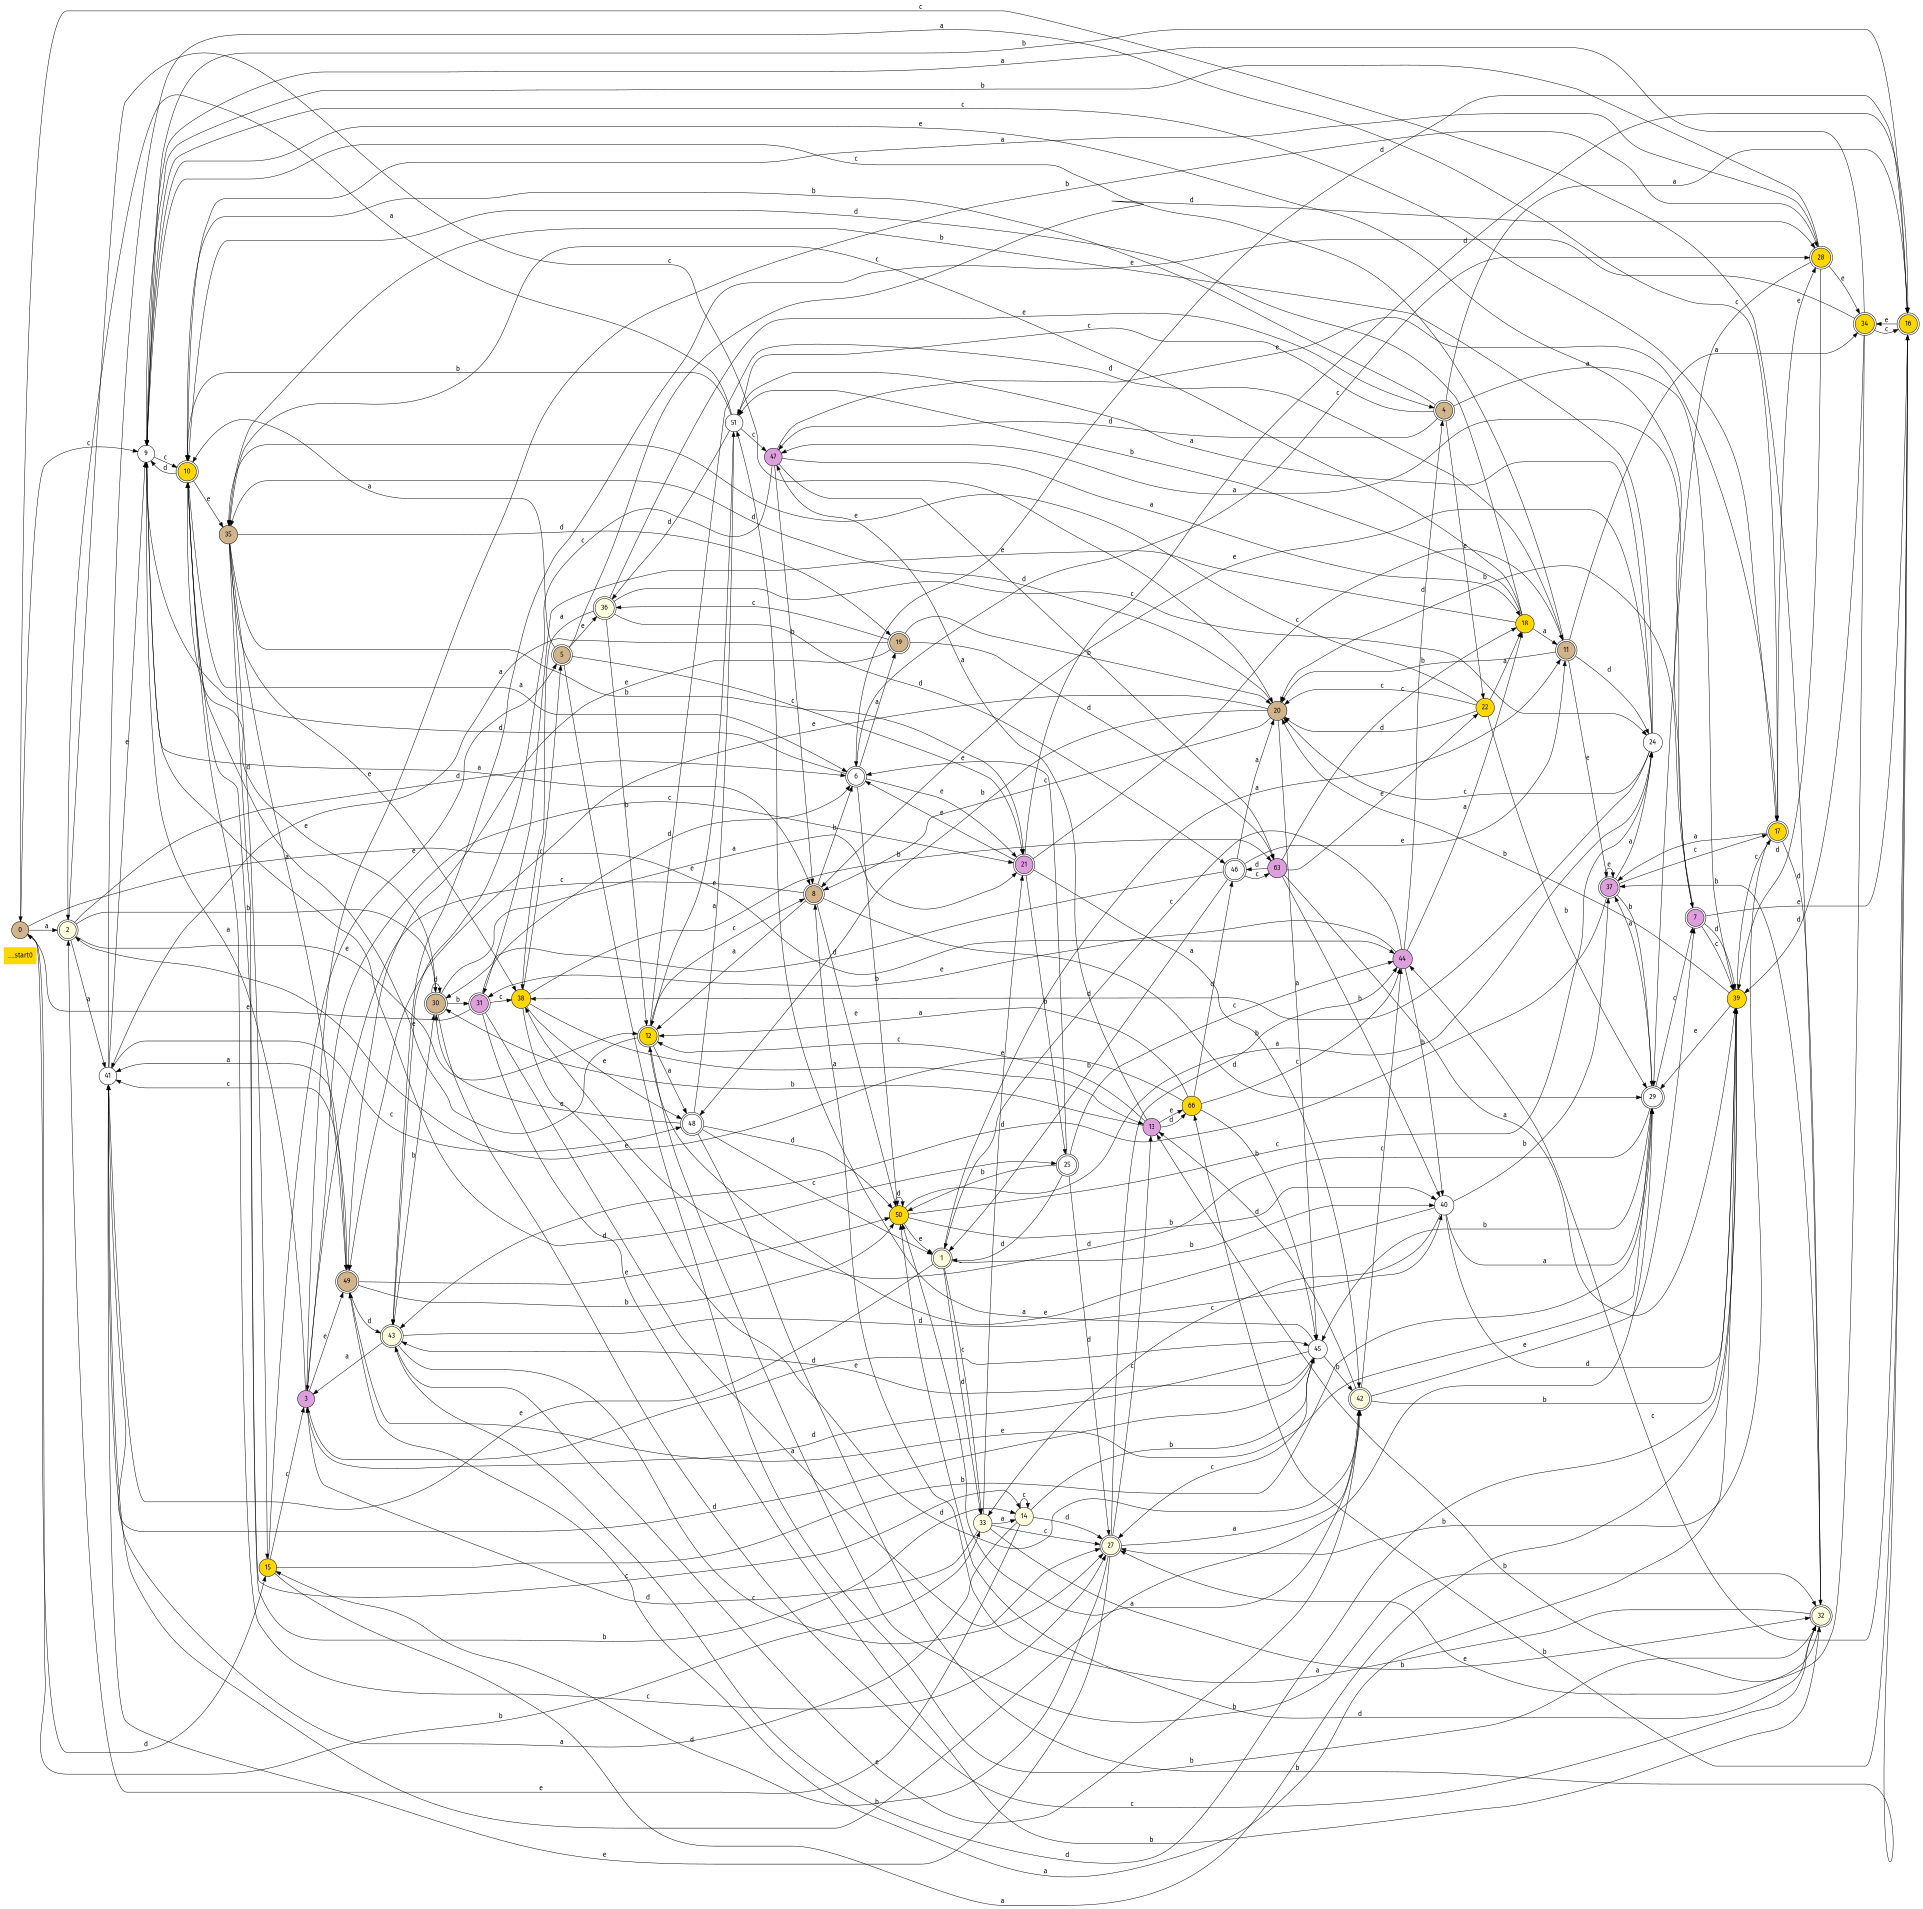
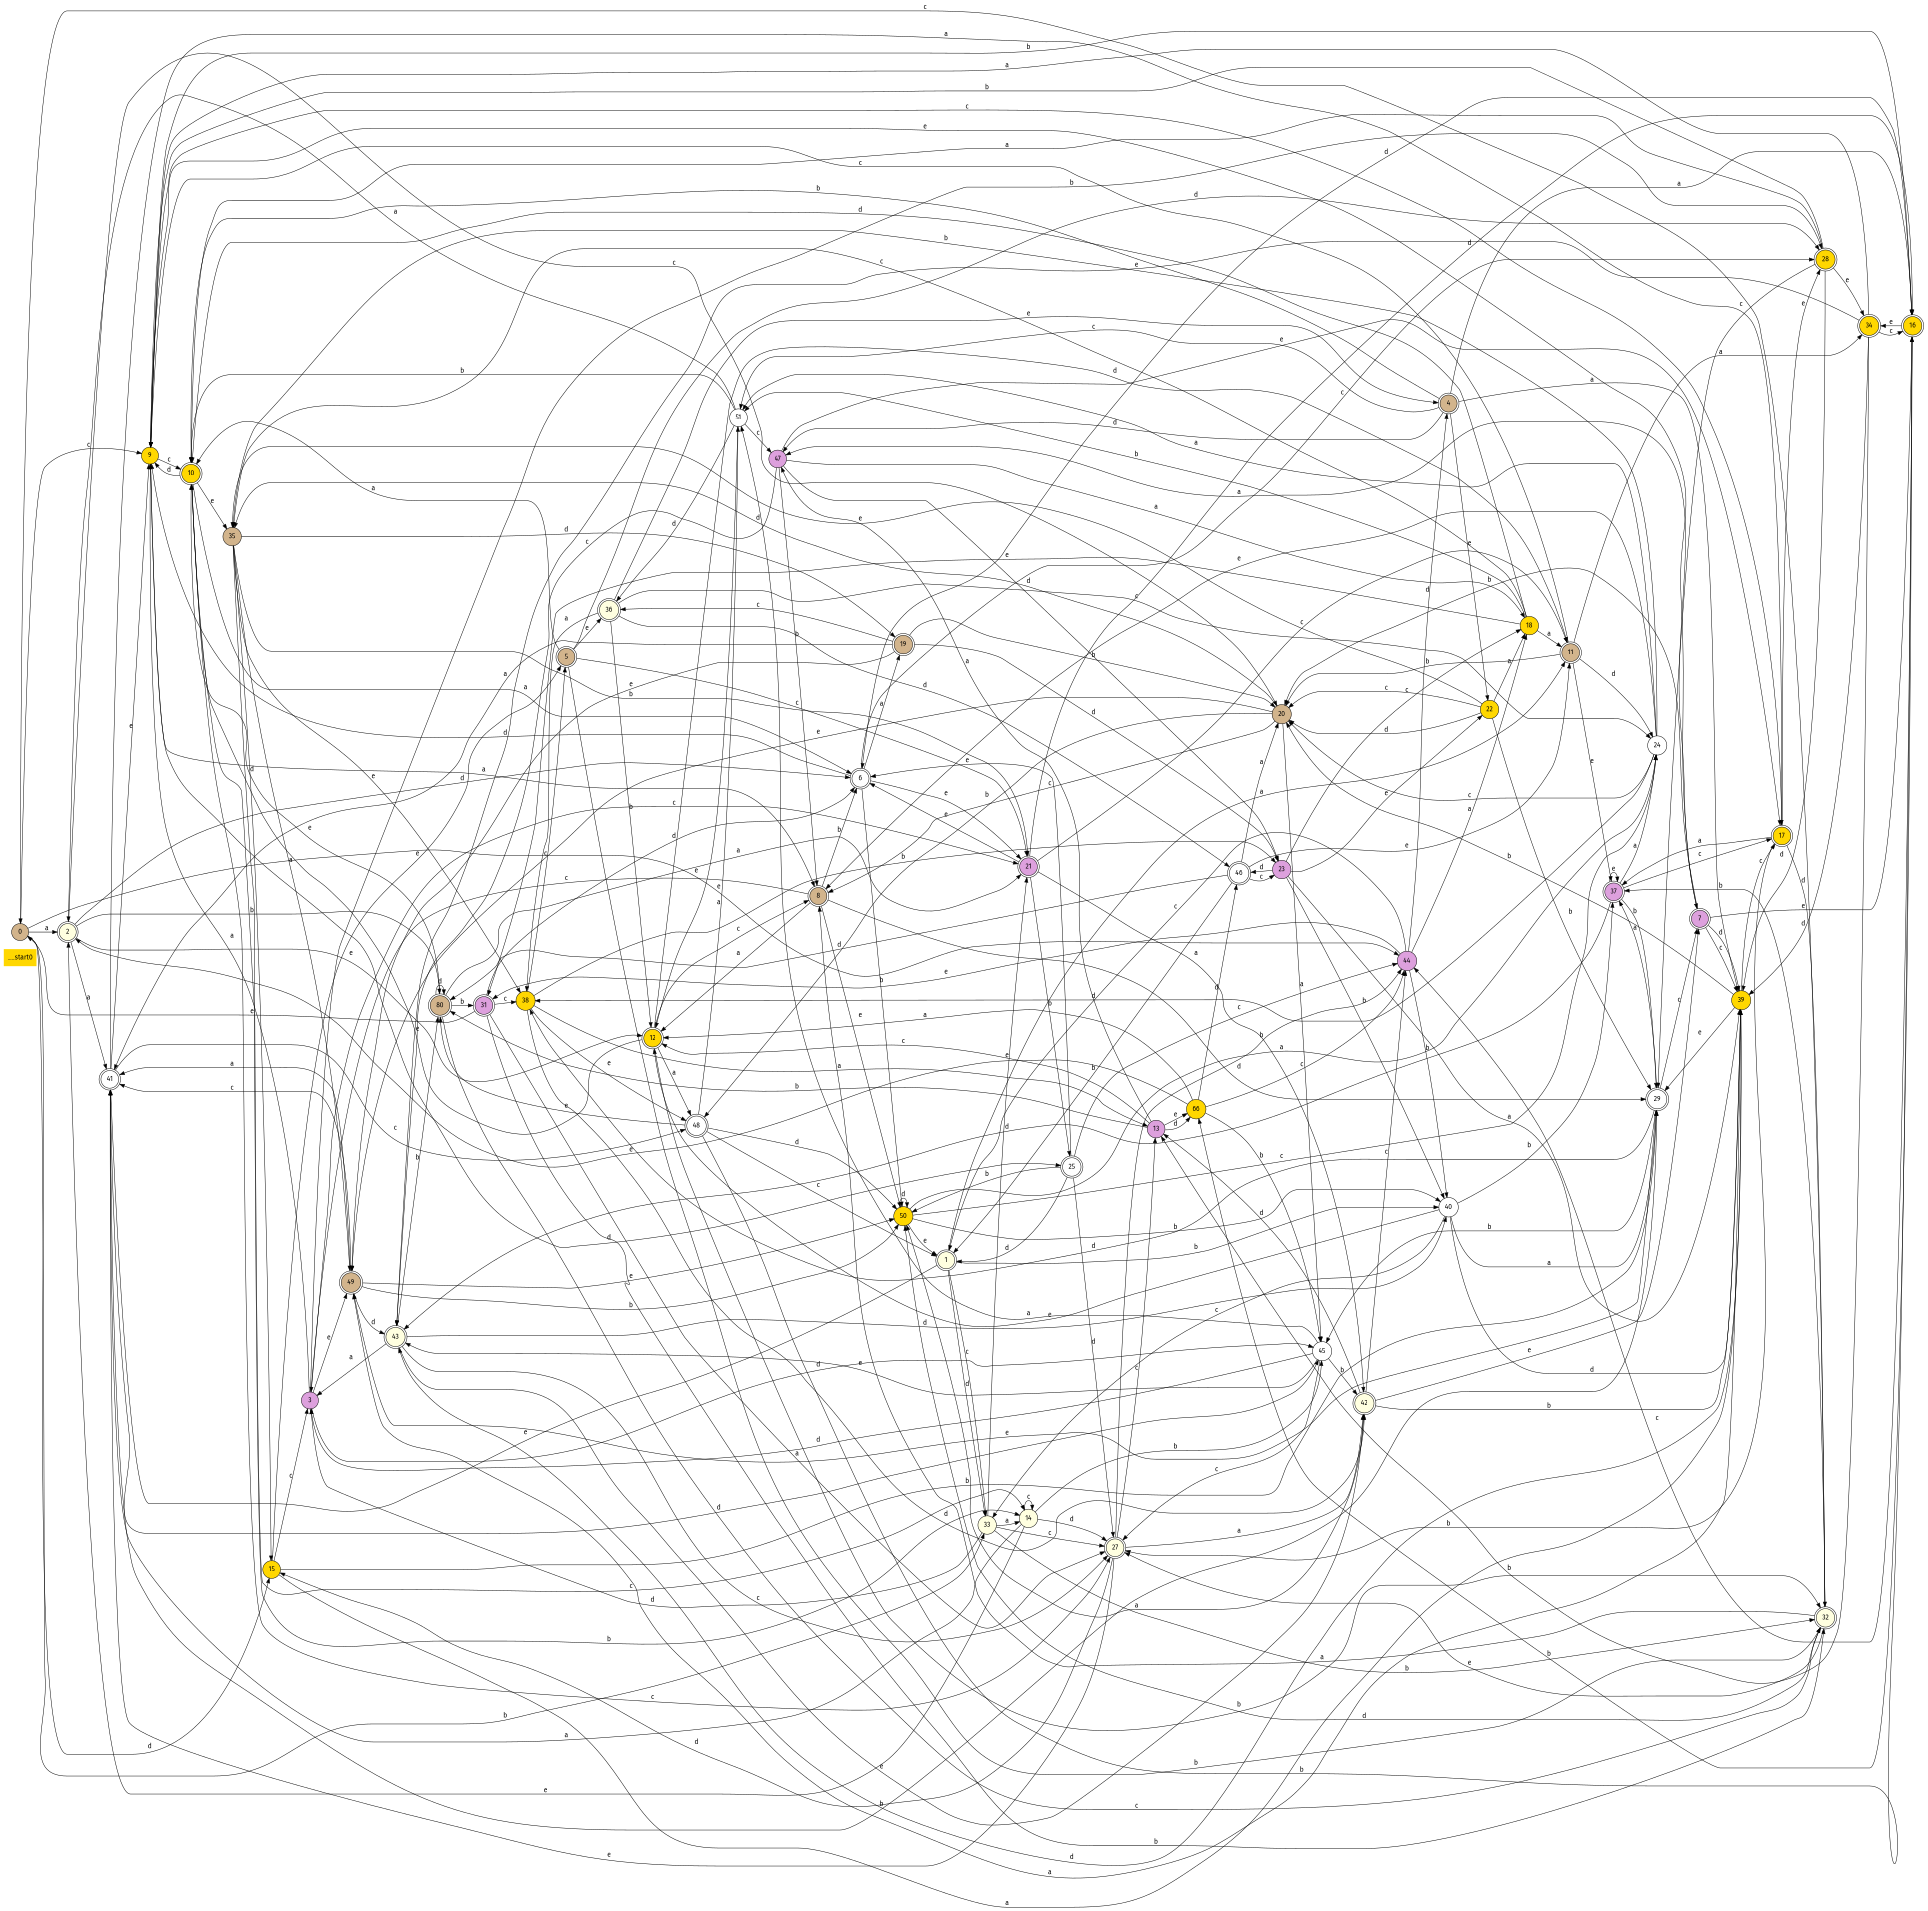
node "9": fillcolor white -> gold
node "63": label "63" -> "23"
node "30": label "30" -> "80"
node "41": shape circle -> doublecircle
